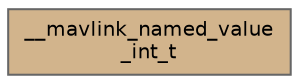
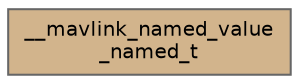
node "__mavlink_named_value _int_t": label "__mavlink_named_value _int_t" -> "__mavlink_named_value _named_t"
